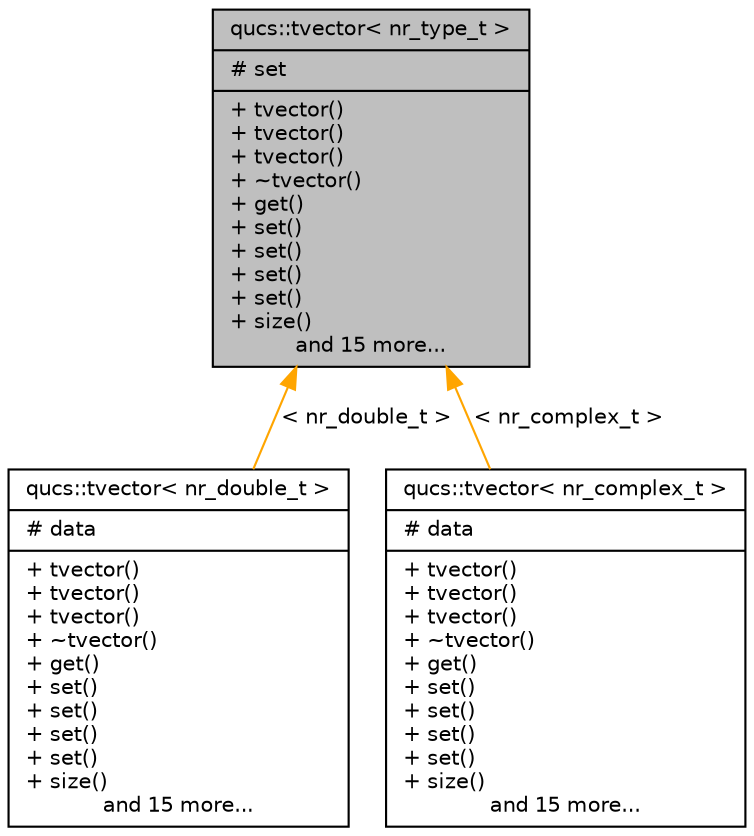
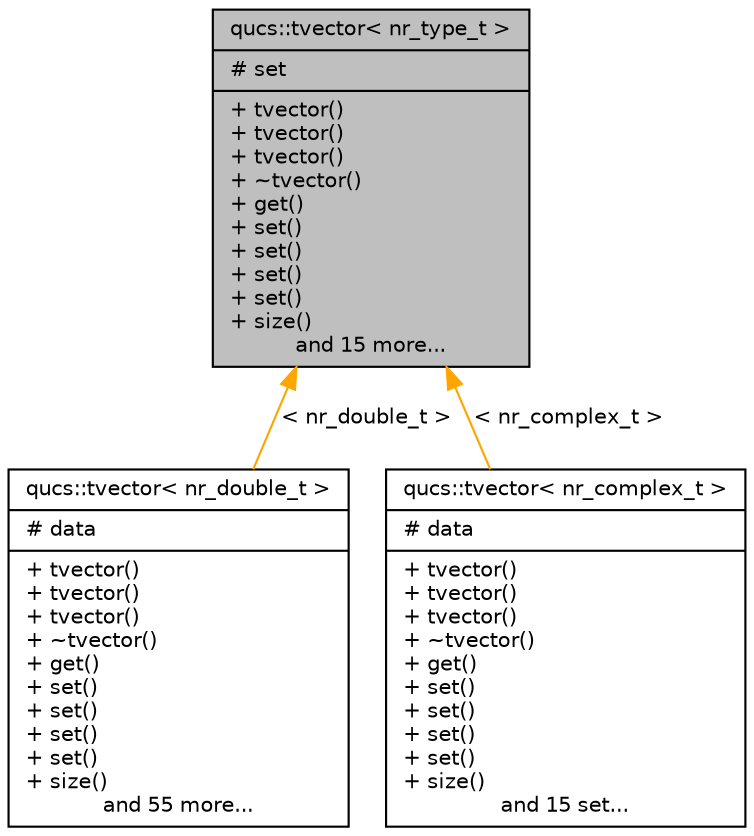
node "qucs::tvector< nr_double_t >": text "and 15 more..." -> "and 55 more..."
node "qucs::tvector< nr_complex_t >": text "and 15 more..." -> "and 15 set..."
